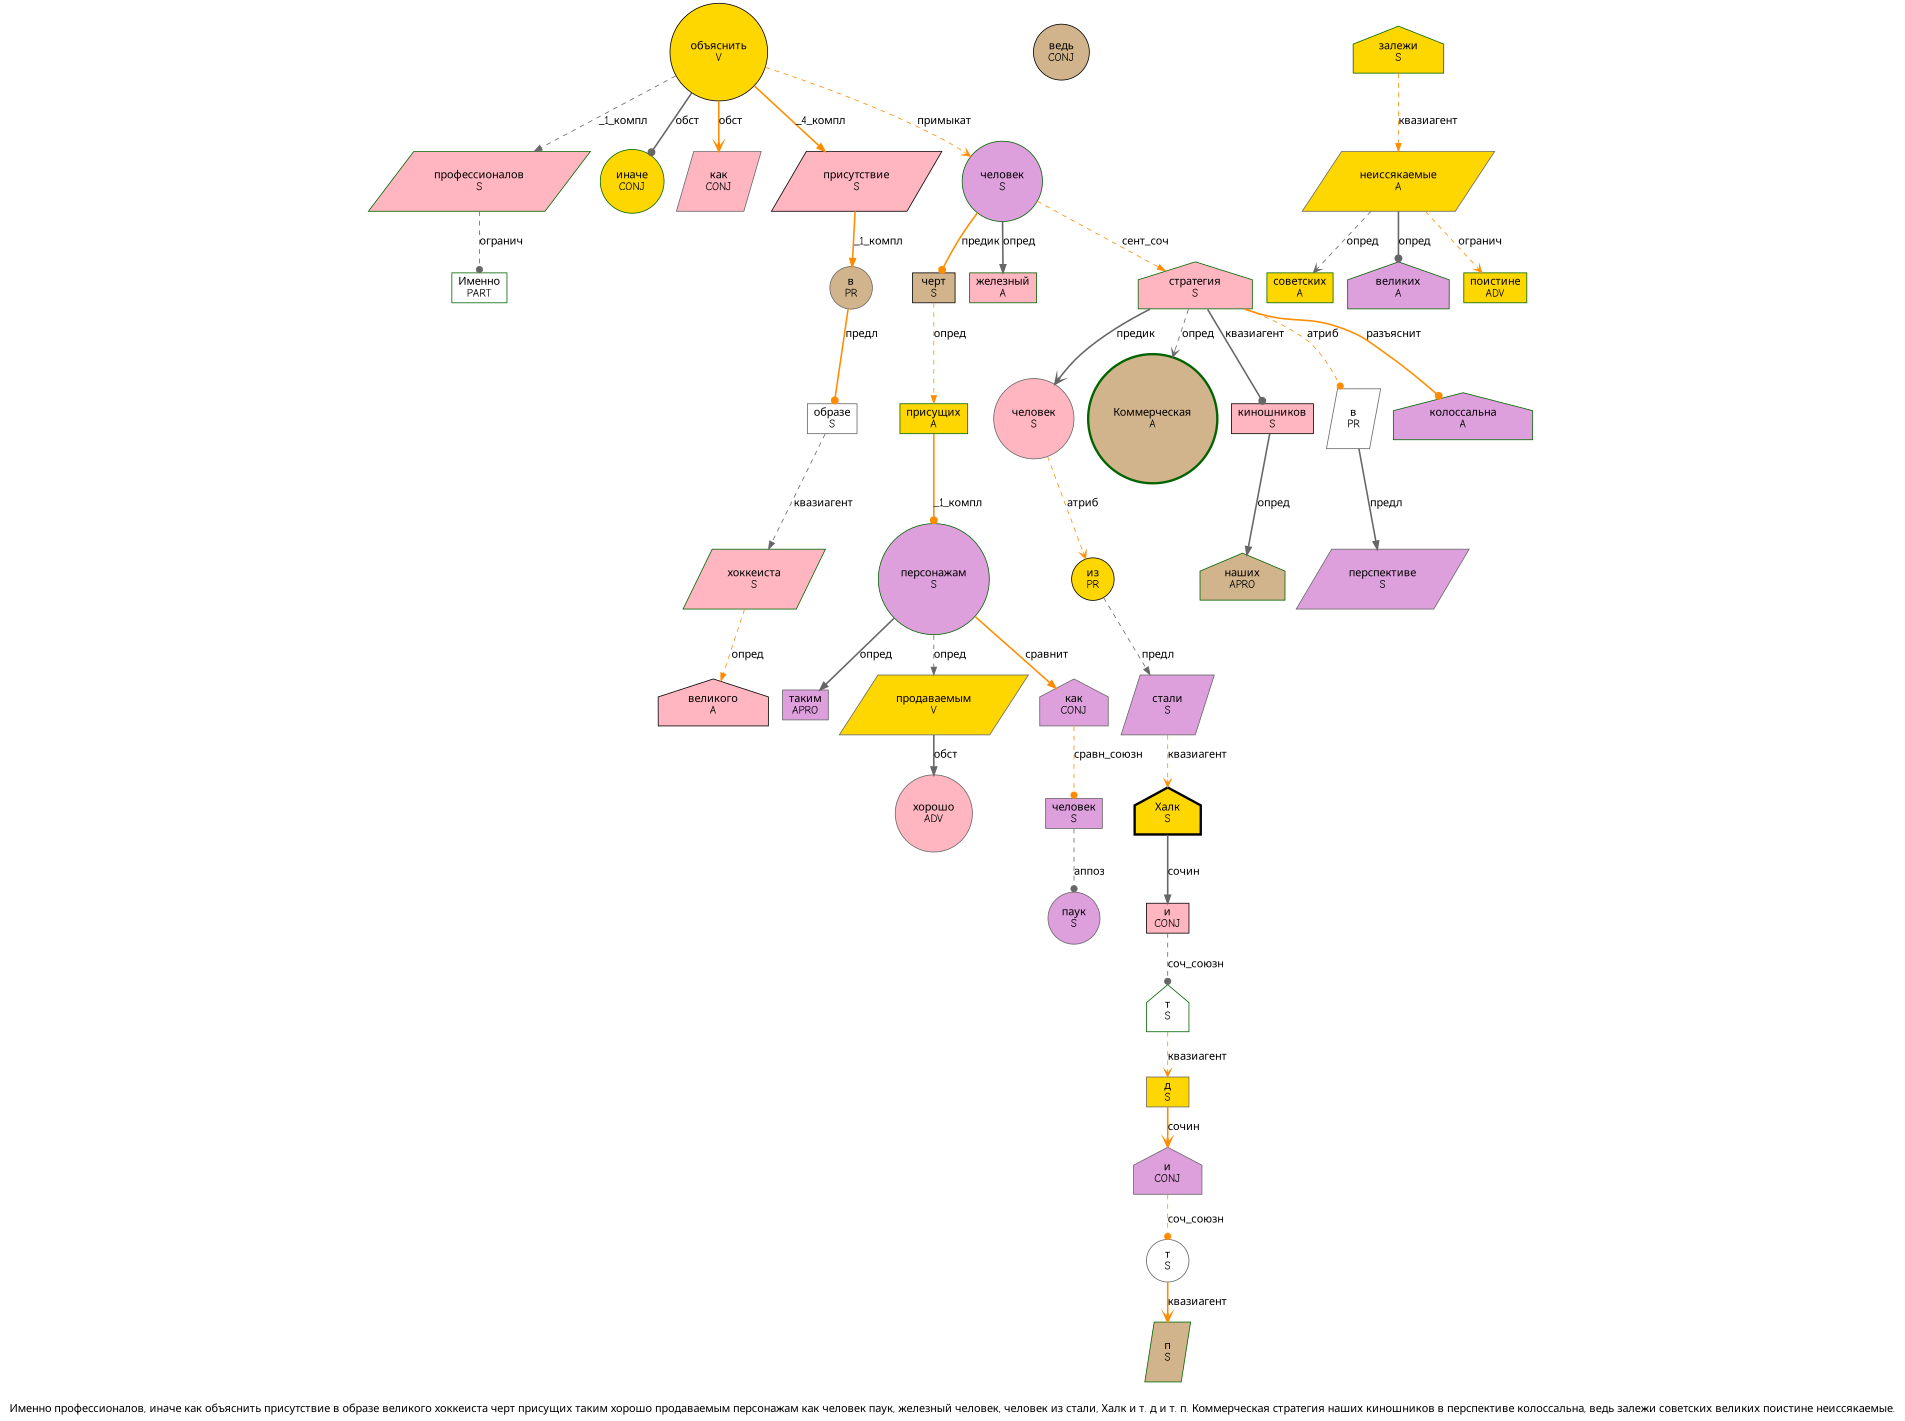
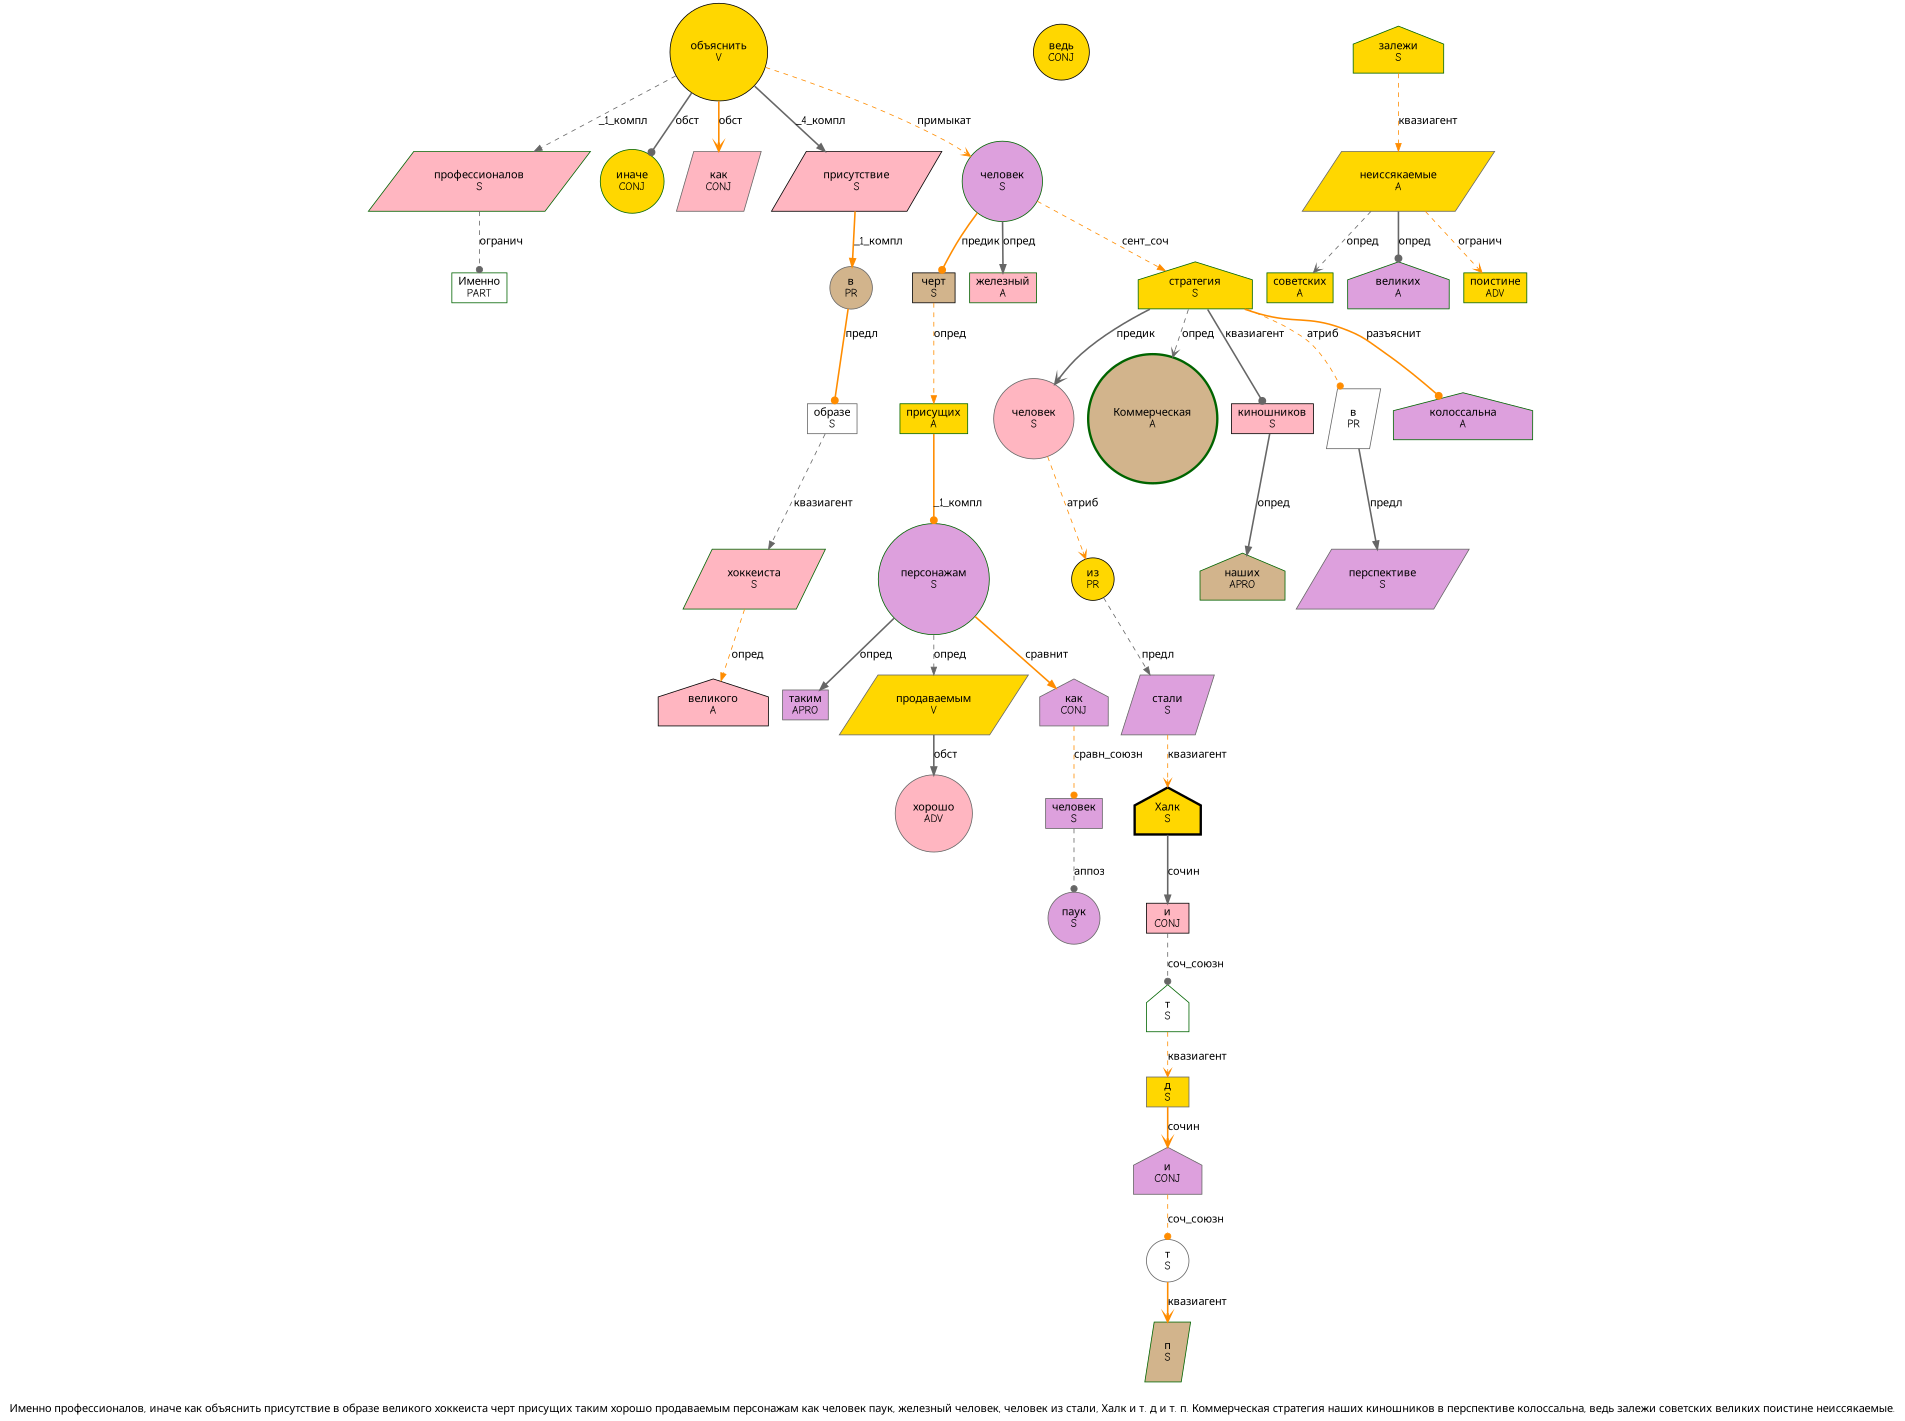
node "ведь CONJ": fillcolor tan -> gold
edge "объяснить V" -> "присутствие S": color darkorange -> gray40
node "стратегия S": fillcolor lightpink -> gold
